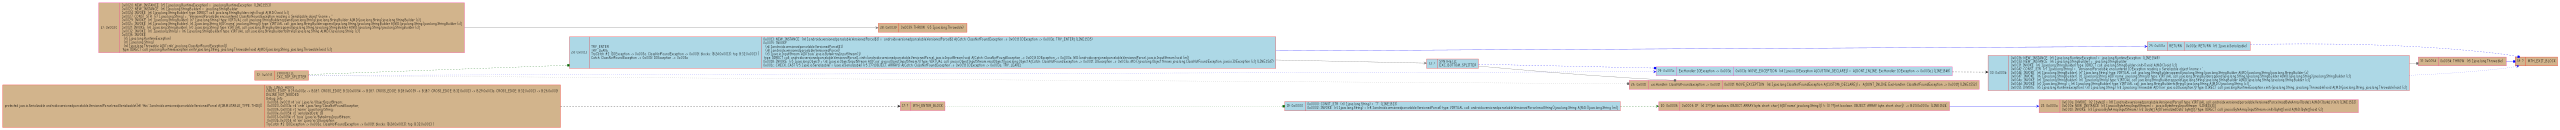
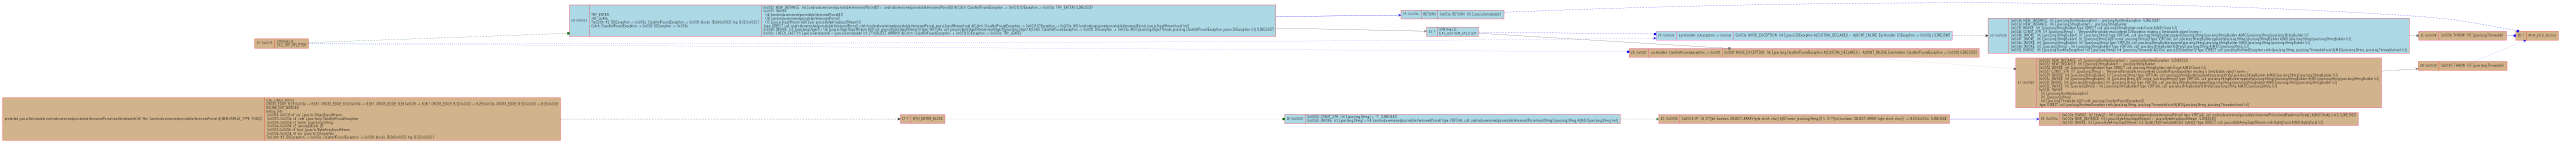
edge "26: 0x001f" -> "27: 0x0020": added
edge "30: 0x003b" -> "18: ?": now "28: 0x0039" -> "18: ?"
edge "32: 0x0013" -> "26: 0x001f": color gray40 -> blue
